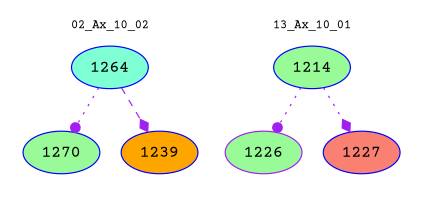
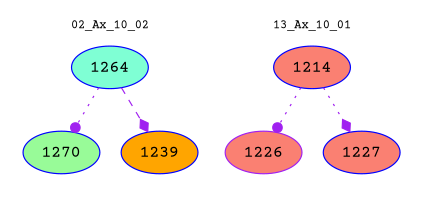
node "1214": fillcolor palegreen -> salmon
node "1226": fillcolor palegreen -> salmon
